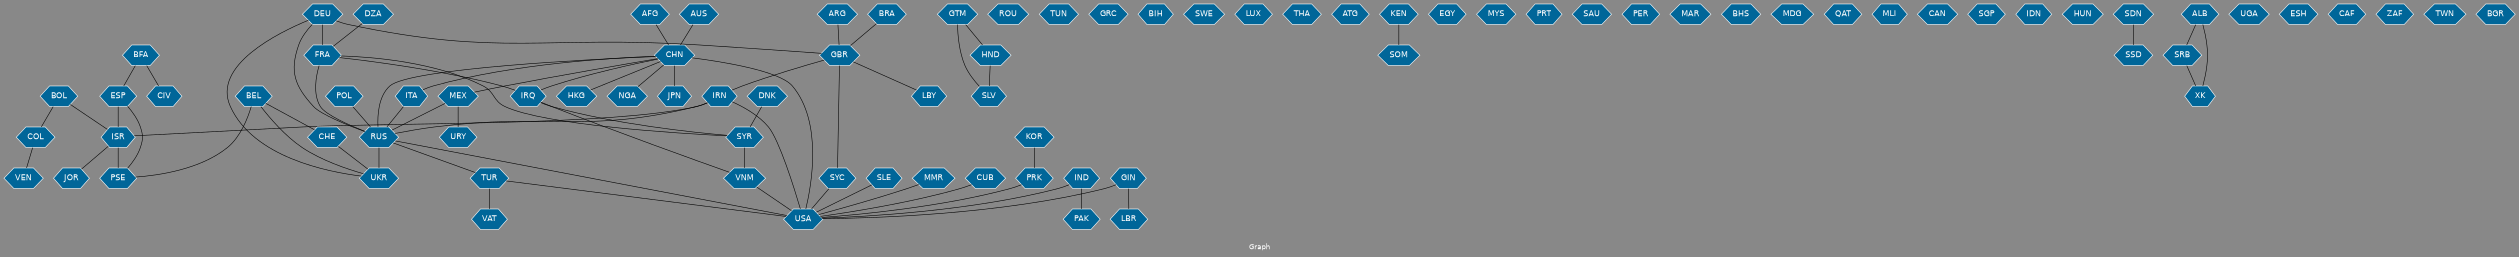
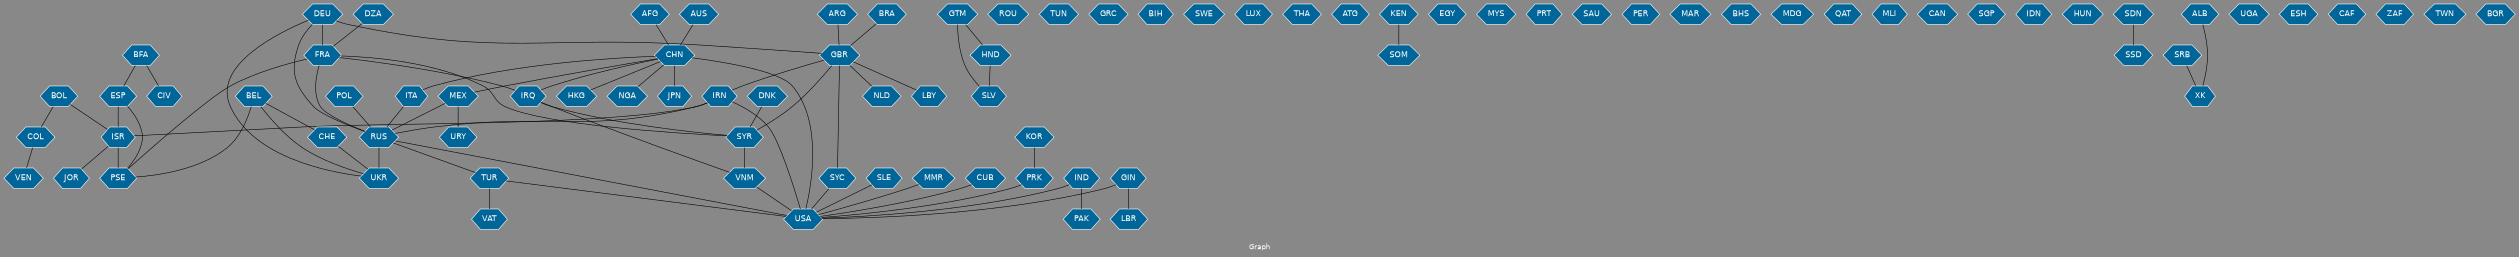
edge "ALB" -- "SRB": removed
edge "CHN" -- "RUS": removed
node "NLD": added
edge "FRA" -- "PSE": added
edge "GBR" -- "SYR": added
